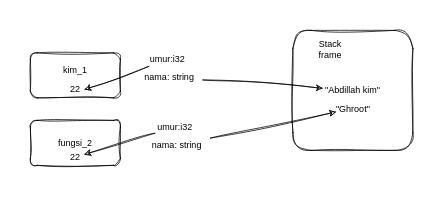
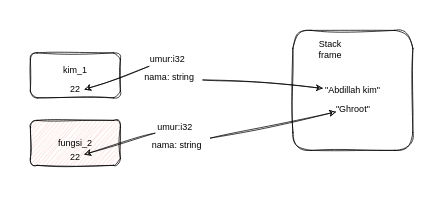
node "fungsi_2": fillcolor #ffffff -> #f8cecc
